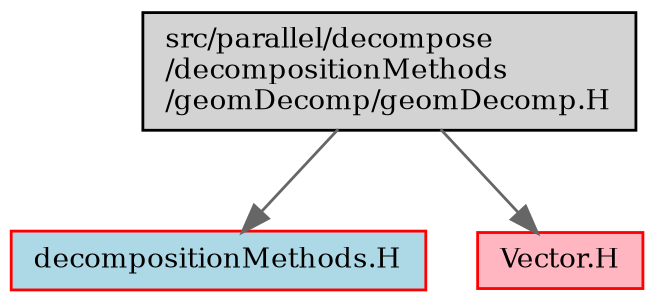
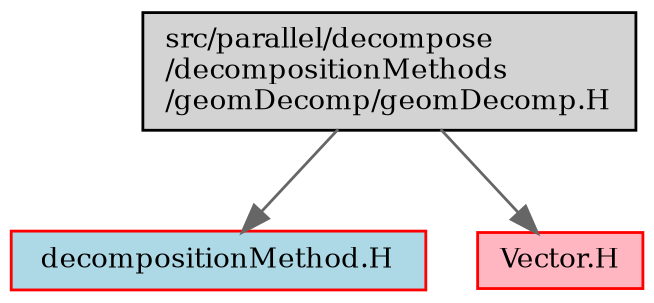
node "decompositionMethods.H": label "decompositionMethods.H" -> "decompositionMethod.H"
